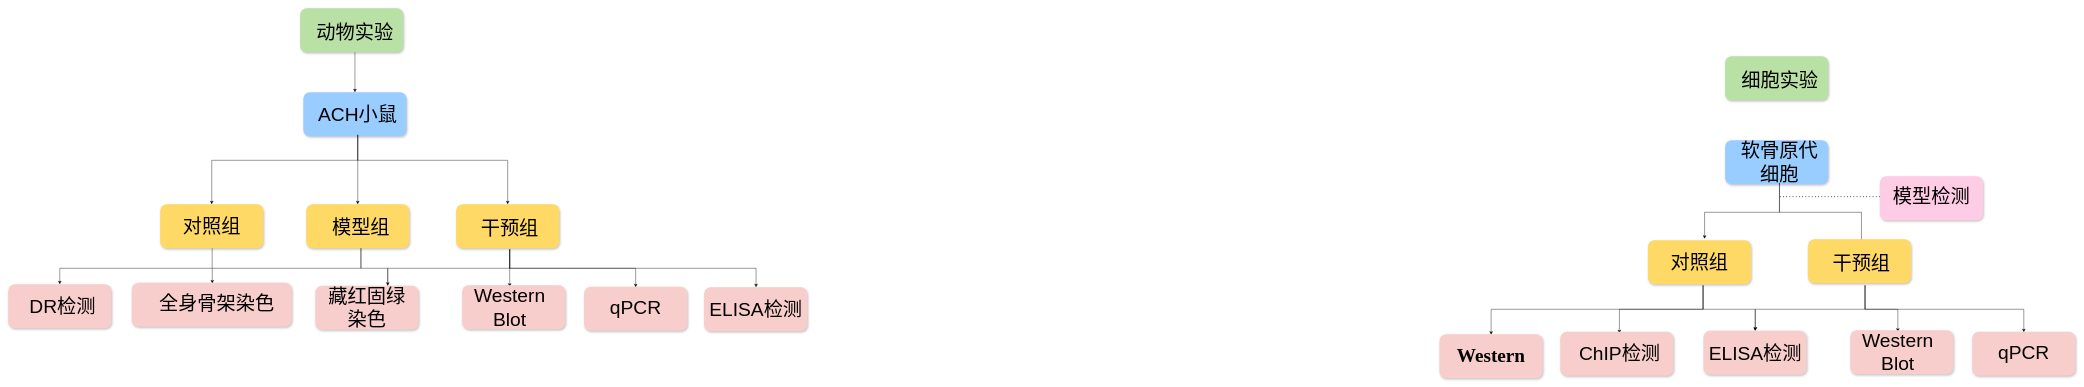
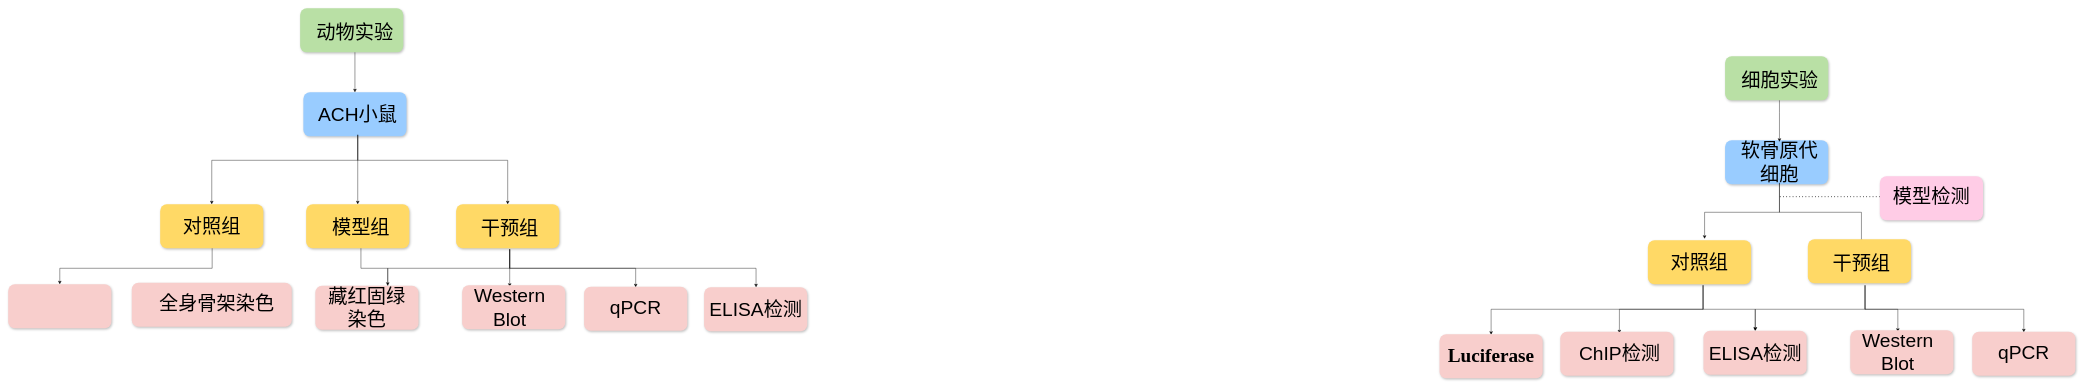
edge "细胞实验" -> "软骨原代细胞": added
edge "模型组" -> "全身骨架染色": removed
node "DR检测": removed
node "Western": label "Western" -> "Luciferase"
